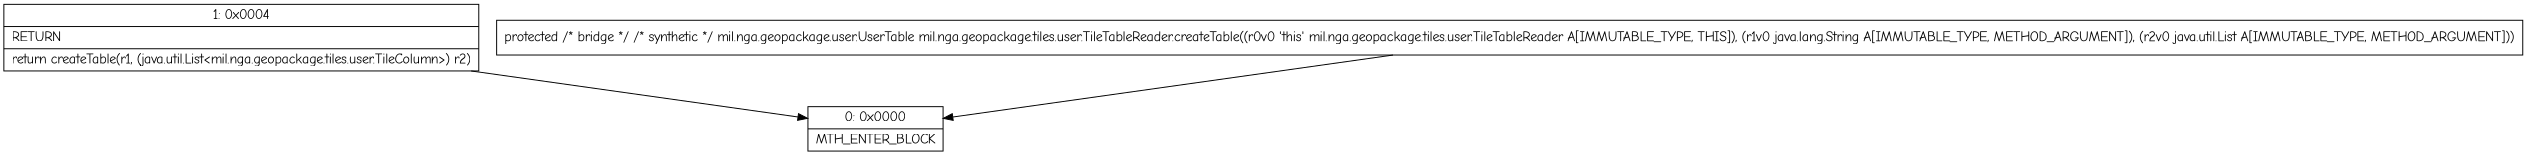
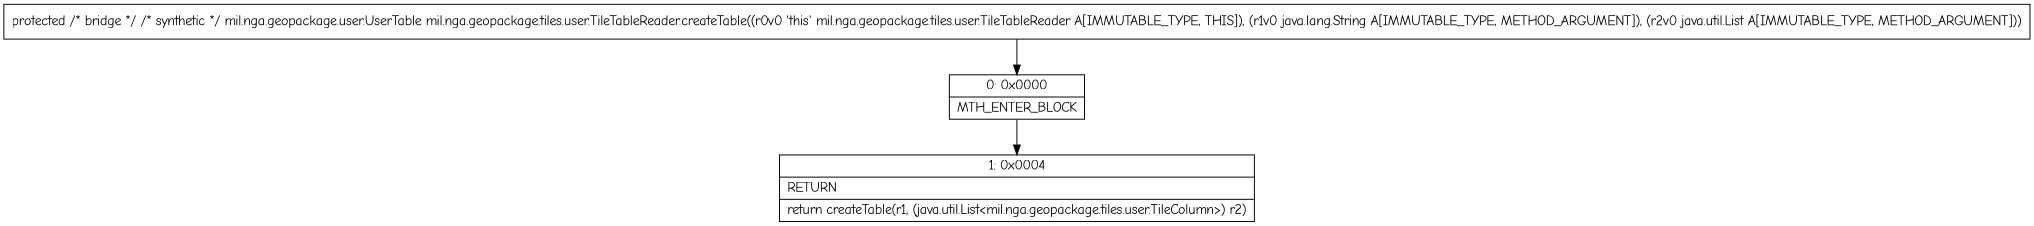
edge "1: 0x0004" -> "0: 0x0000": reversed
